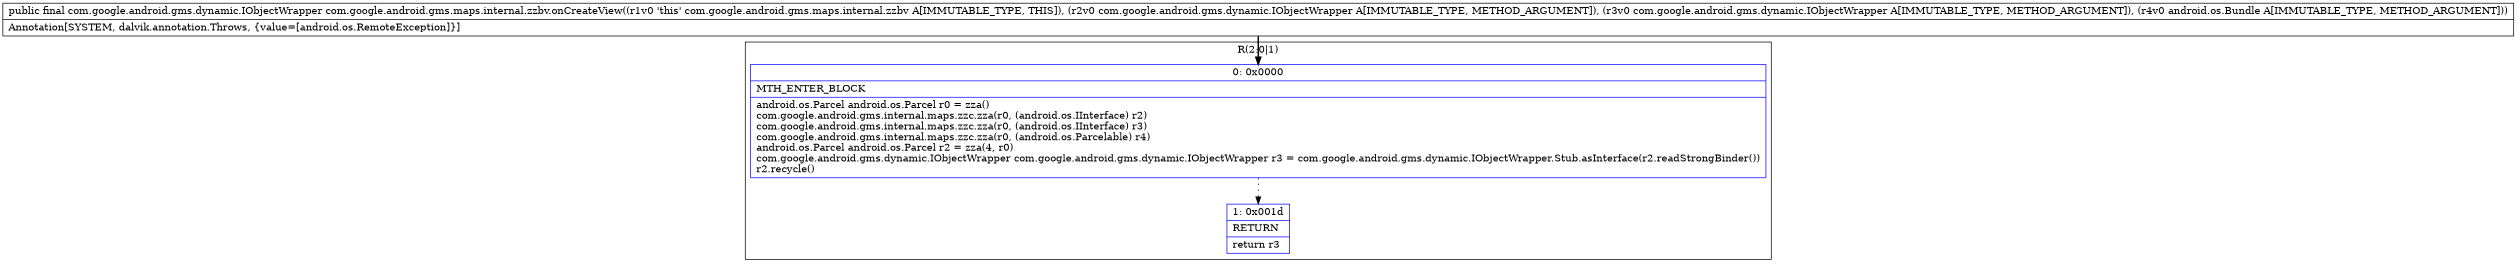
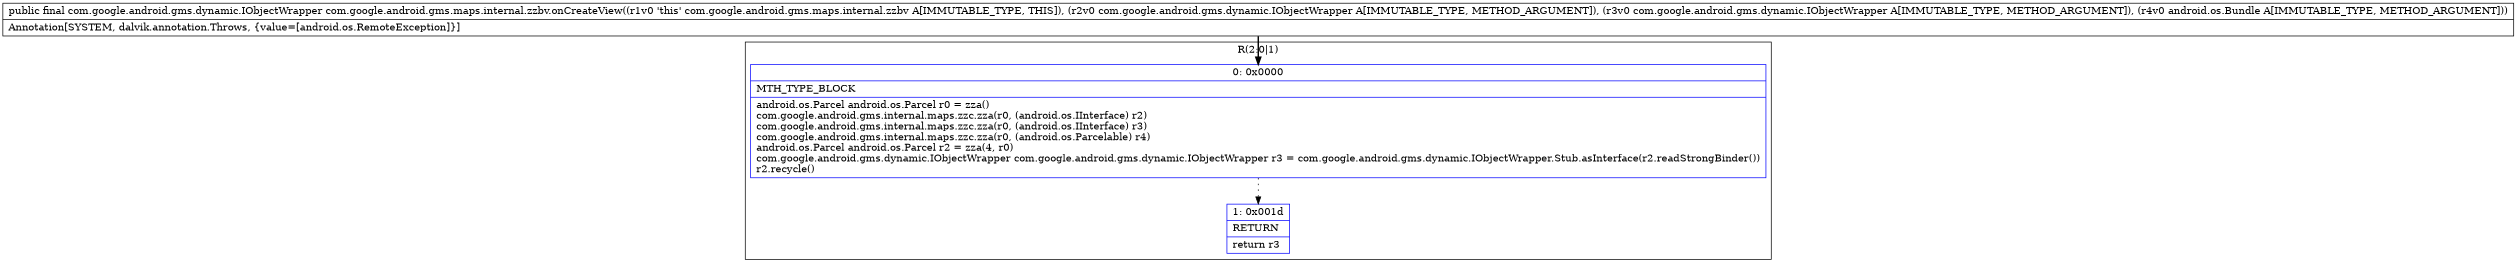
node "0: 0x0000": text "MTH_ENTER_BLOCK" -> "MTH_TYPE_BLOCK"
